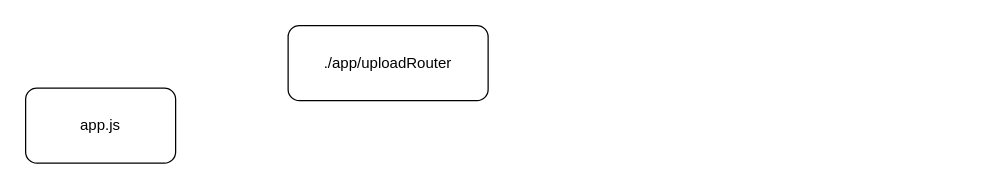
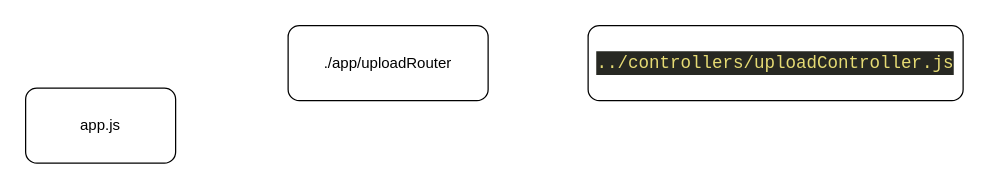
node "../controllers/uploadController.js": added
